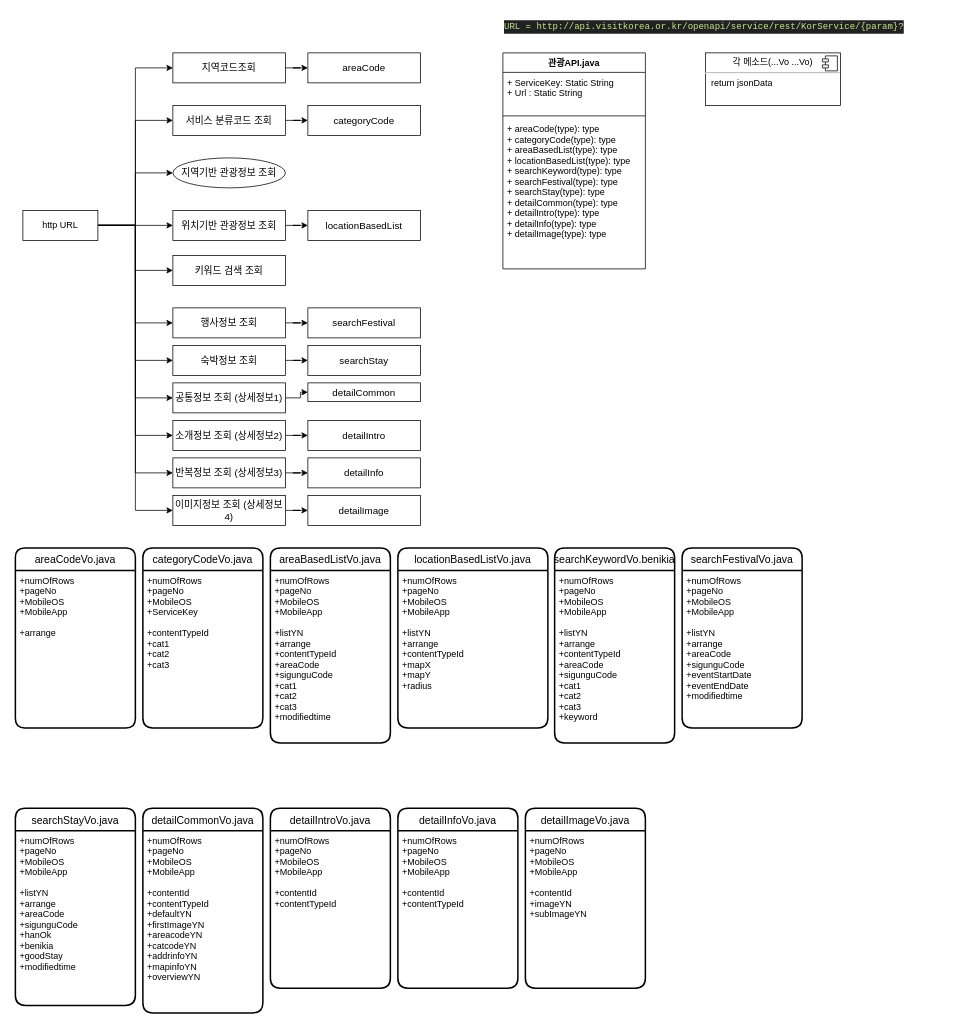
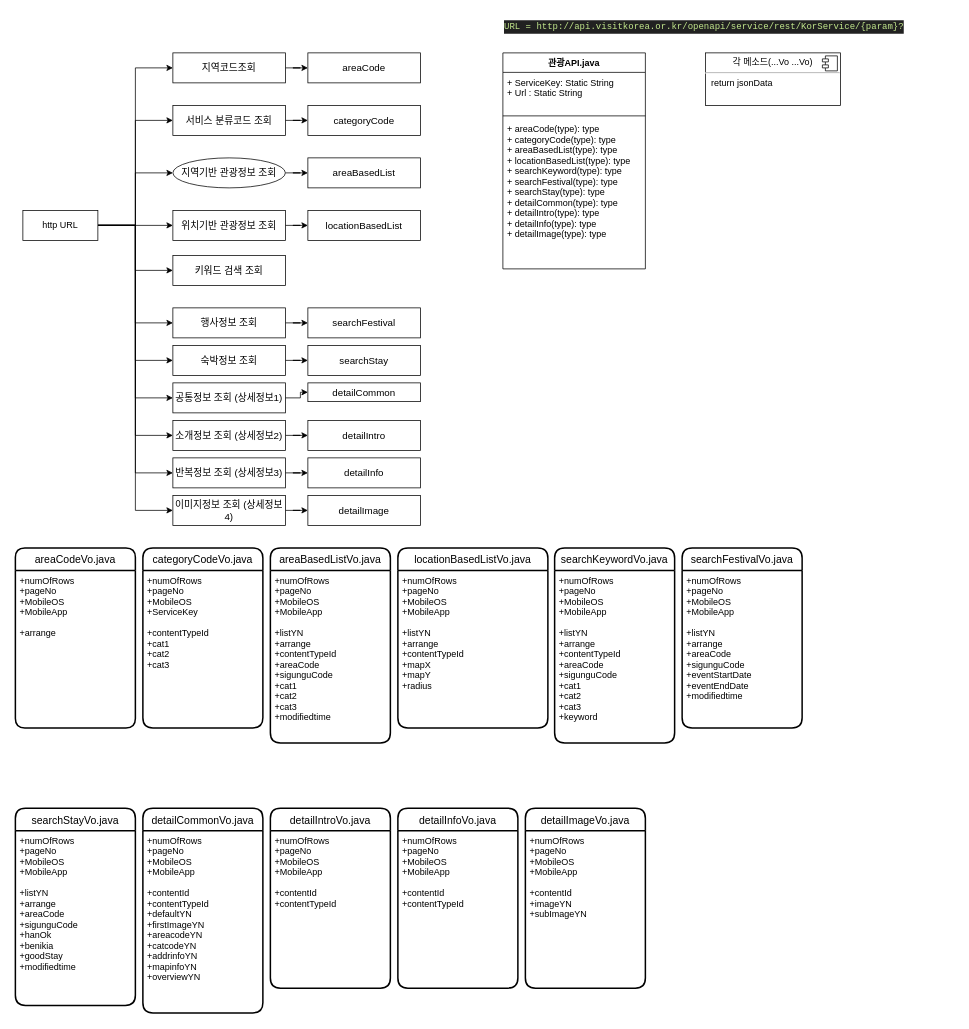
edge "지역기반 관광정보 조회" -> "areaBasedList": added
node "areaBasedList": added
node "searchKeywordVo.benikia": label "searchKeywordVo.benikia" -> "searchKeywordVo.java"
